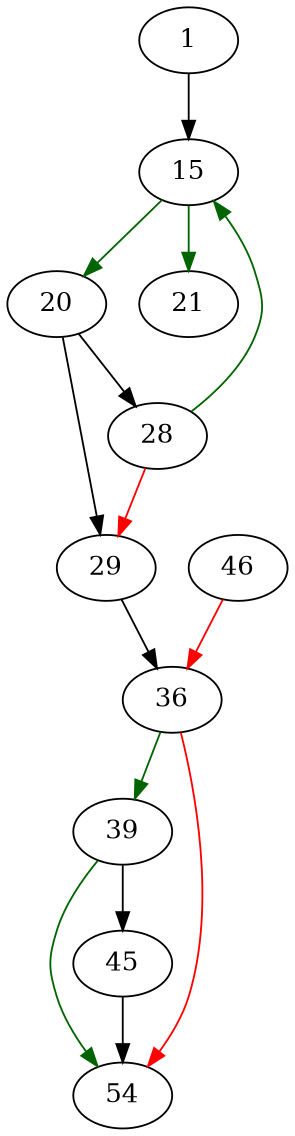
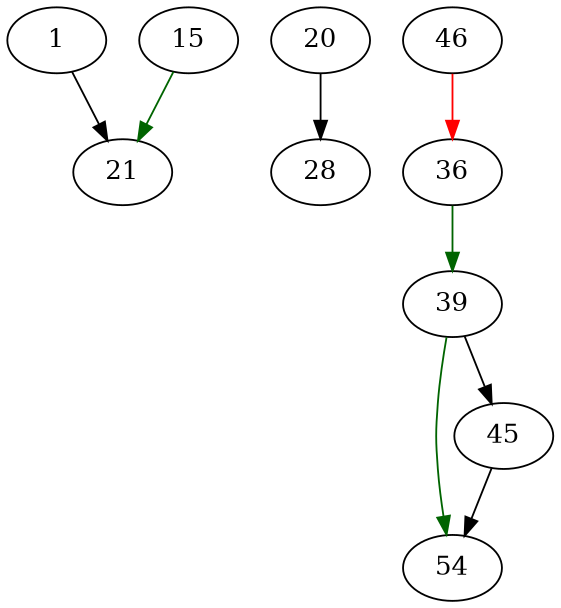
edge "1" -> "15": now "1" -> "21"
edge "15" -> "20": removed
edge "28" -> "15": removed
node "29": removed
edge "36" -> "54": removed
